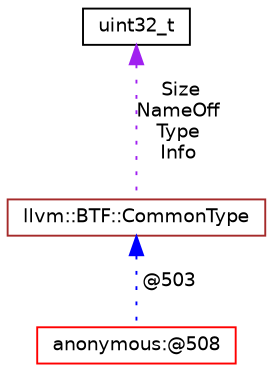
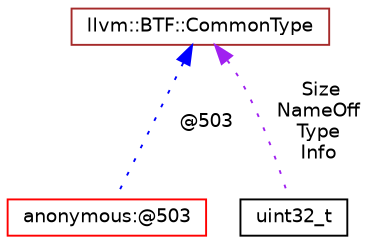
edge "llvm::BTF::CommonType" -> "uint32_t": reversed
node "anonymous:@508": label "anonymous:@508" -> "anonymous:@503"
